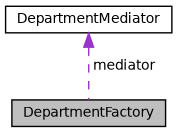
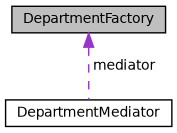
edge "DepartmentFactory" -> "DepartmentMediator": reversed
